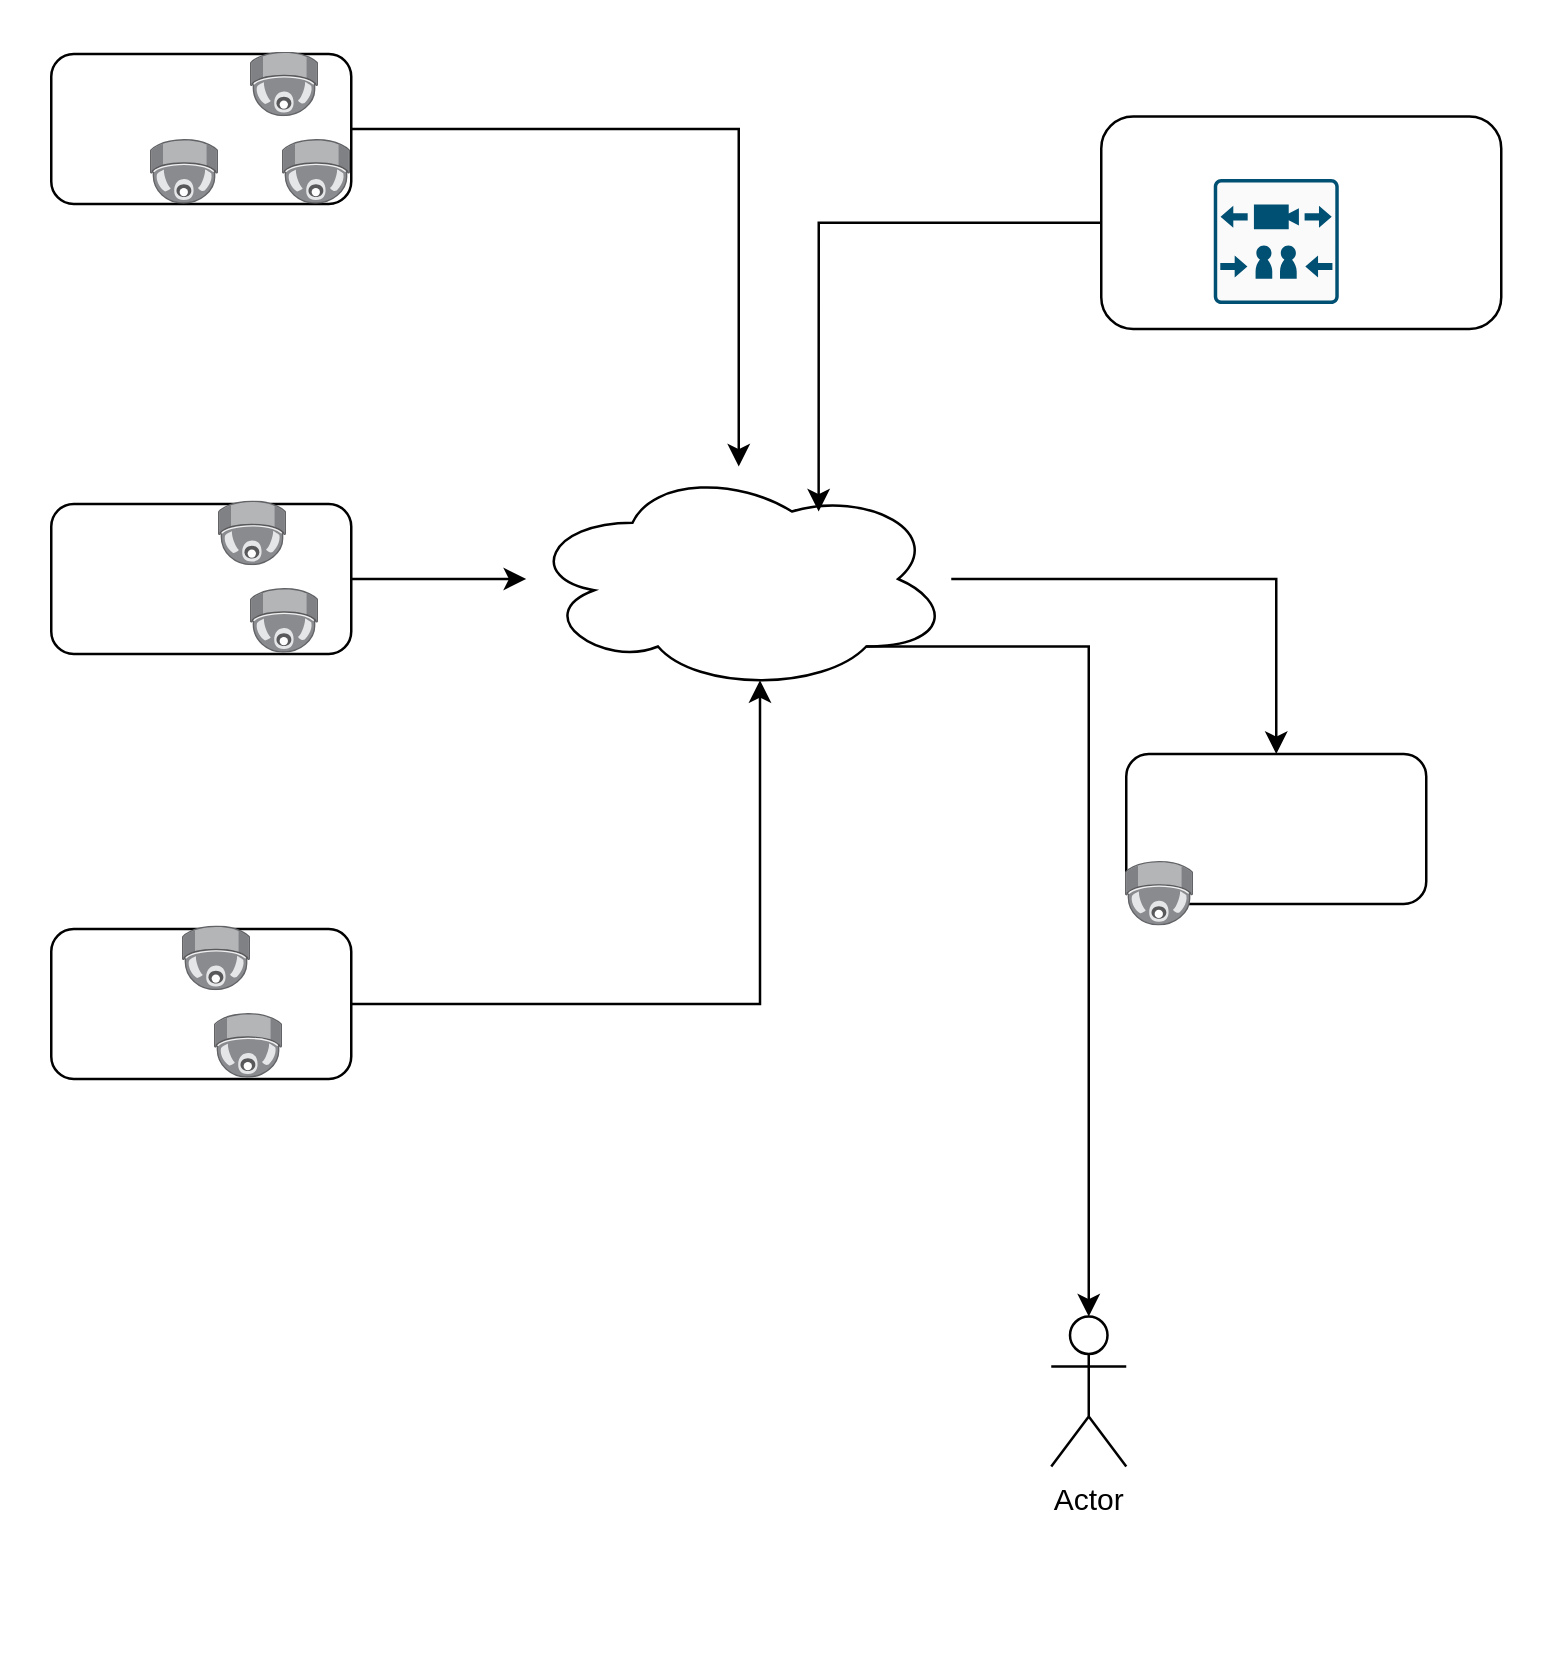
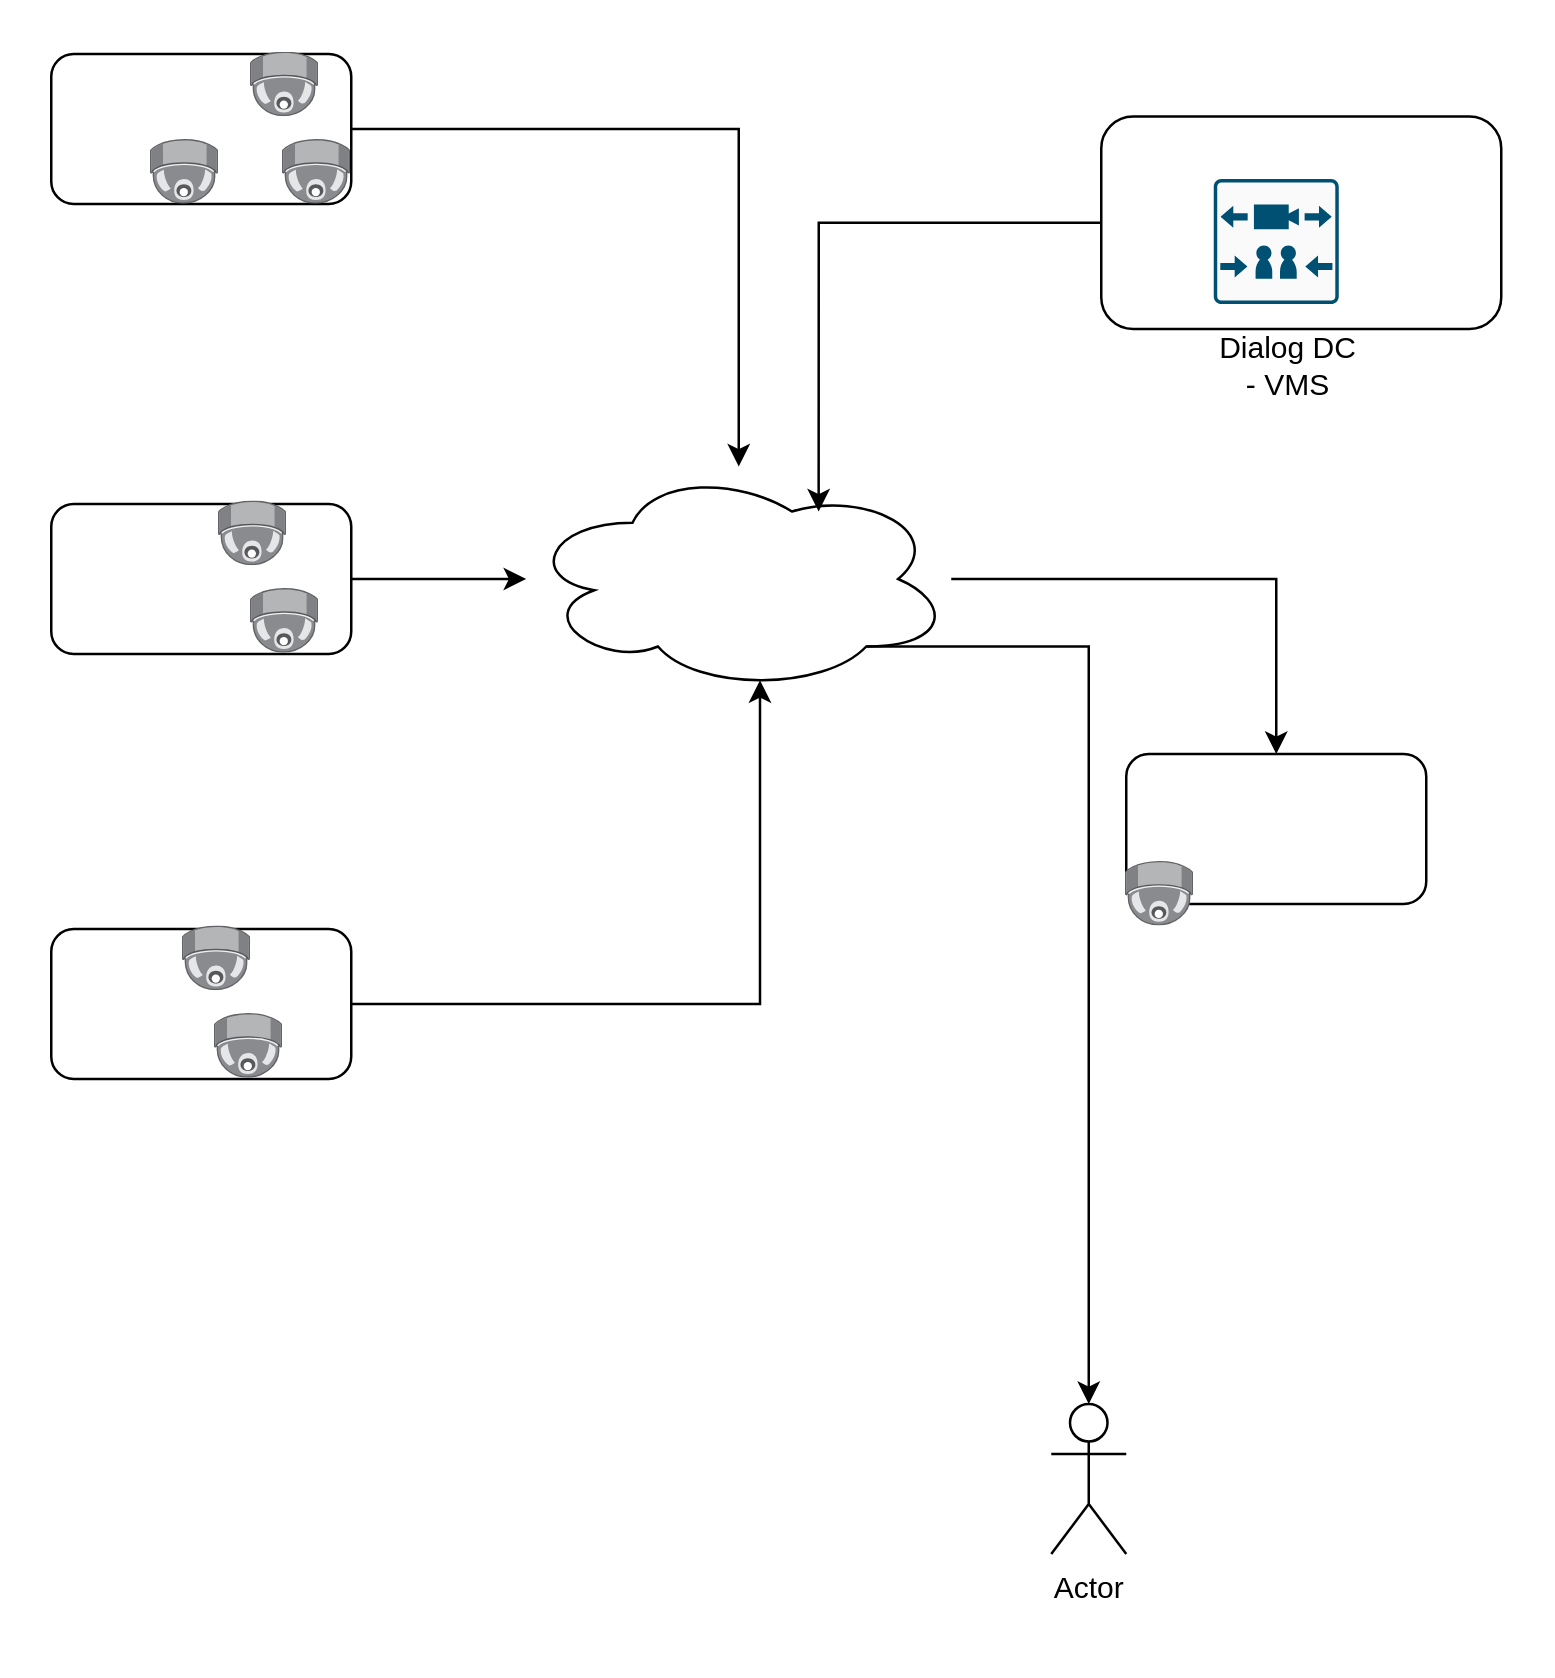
node "Dialog DC - VMS": added
node "Actor": moved (1089, 1391) -> (1089, 1479)
